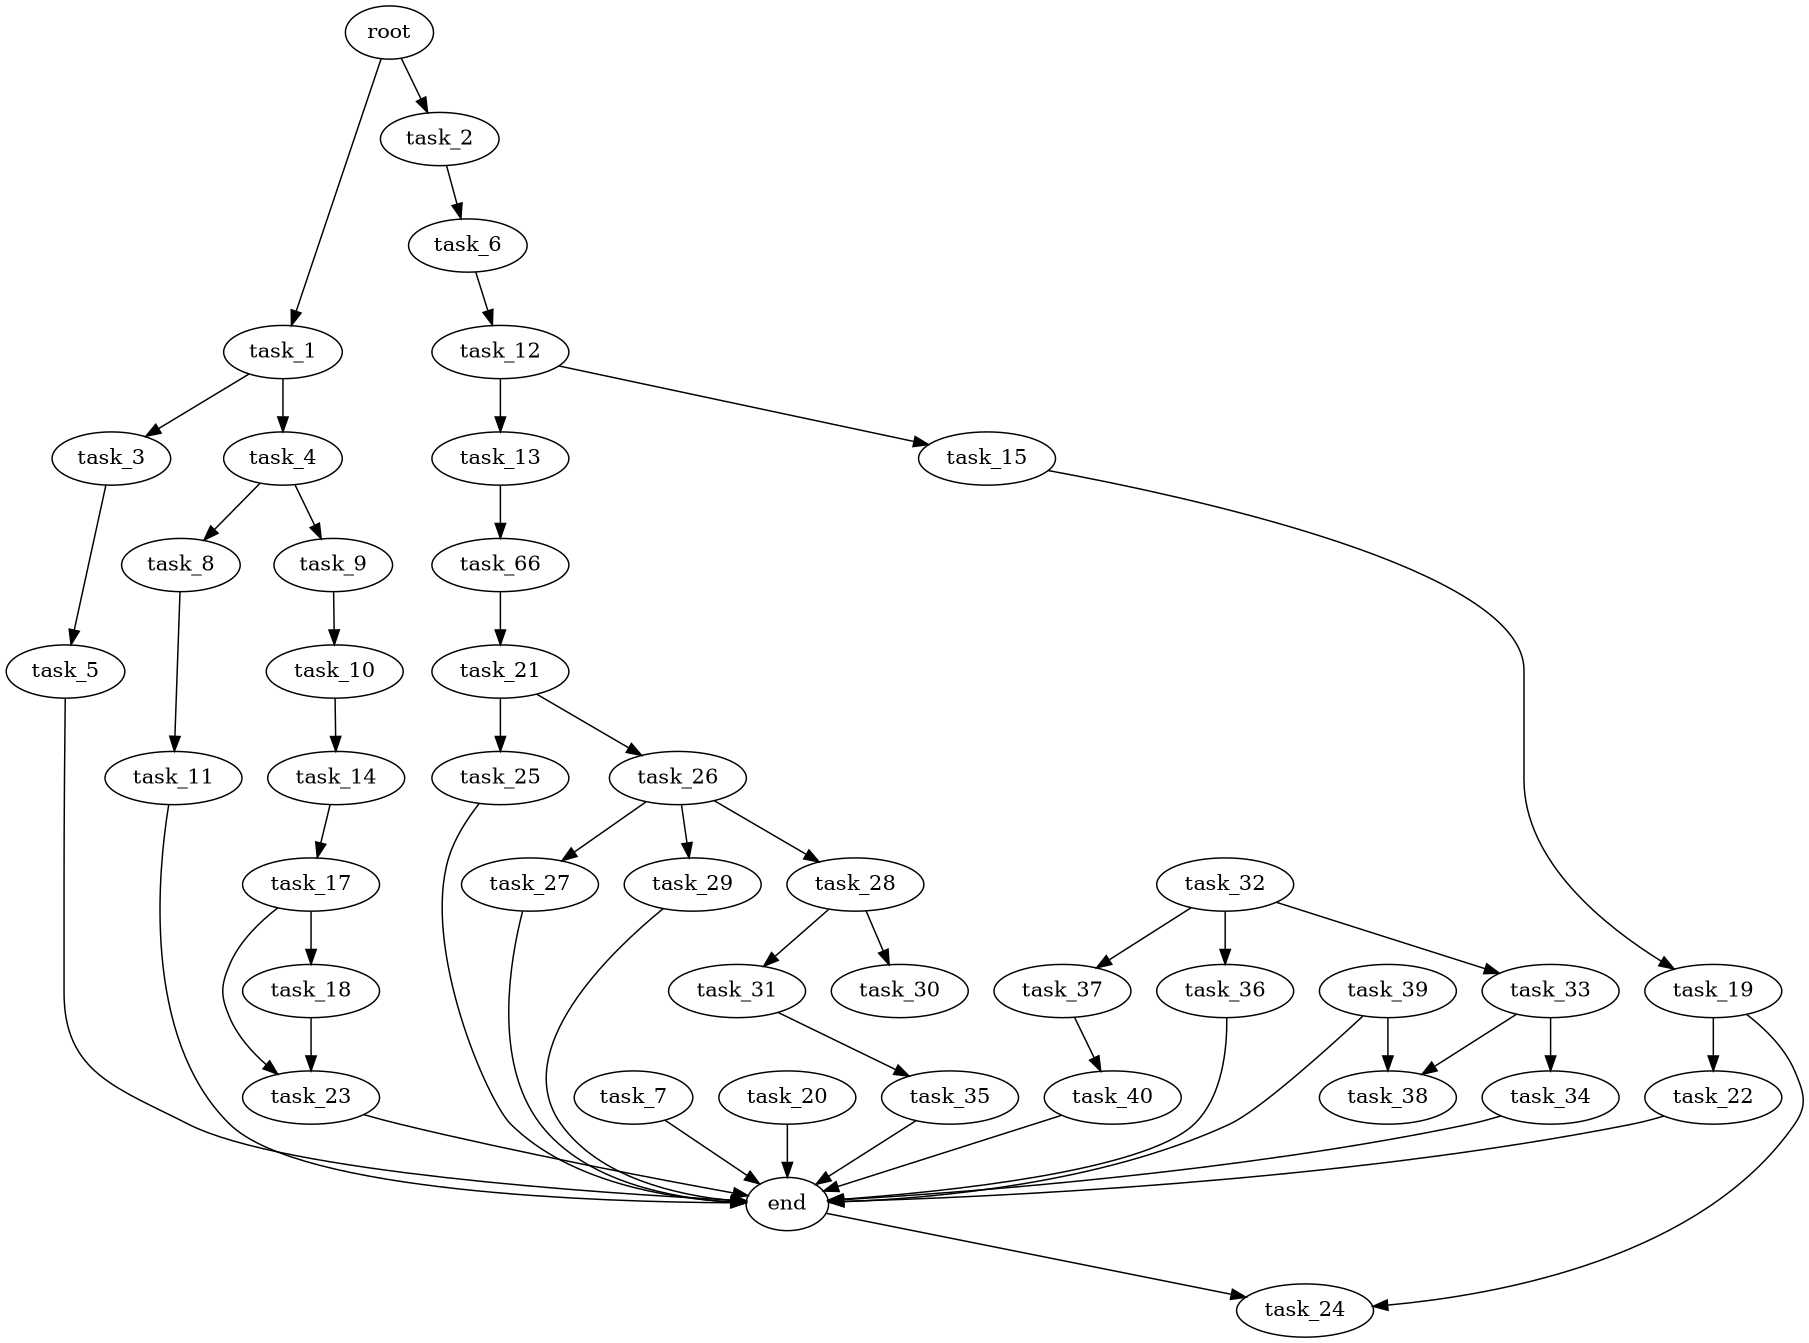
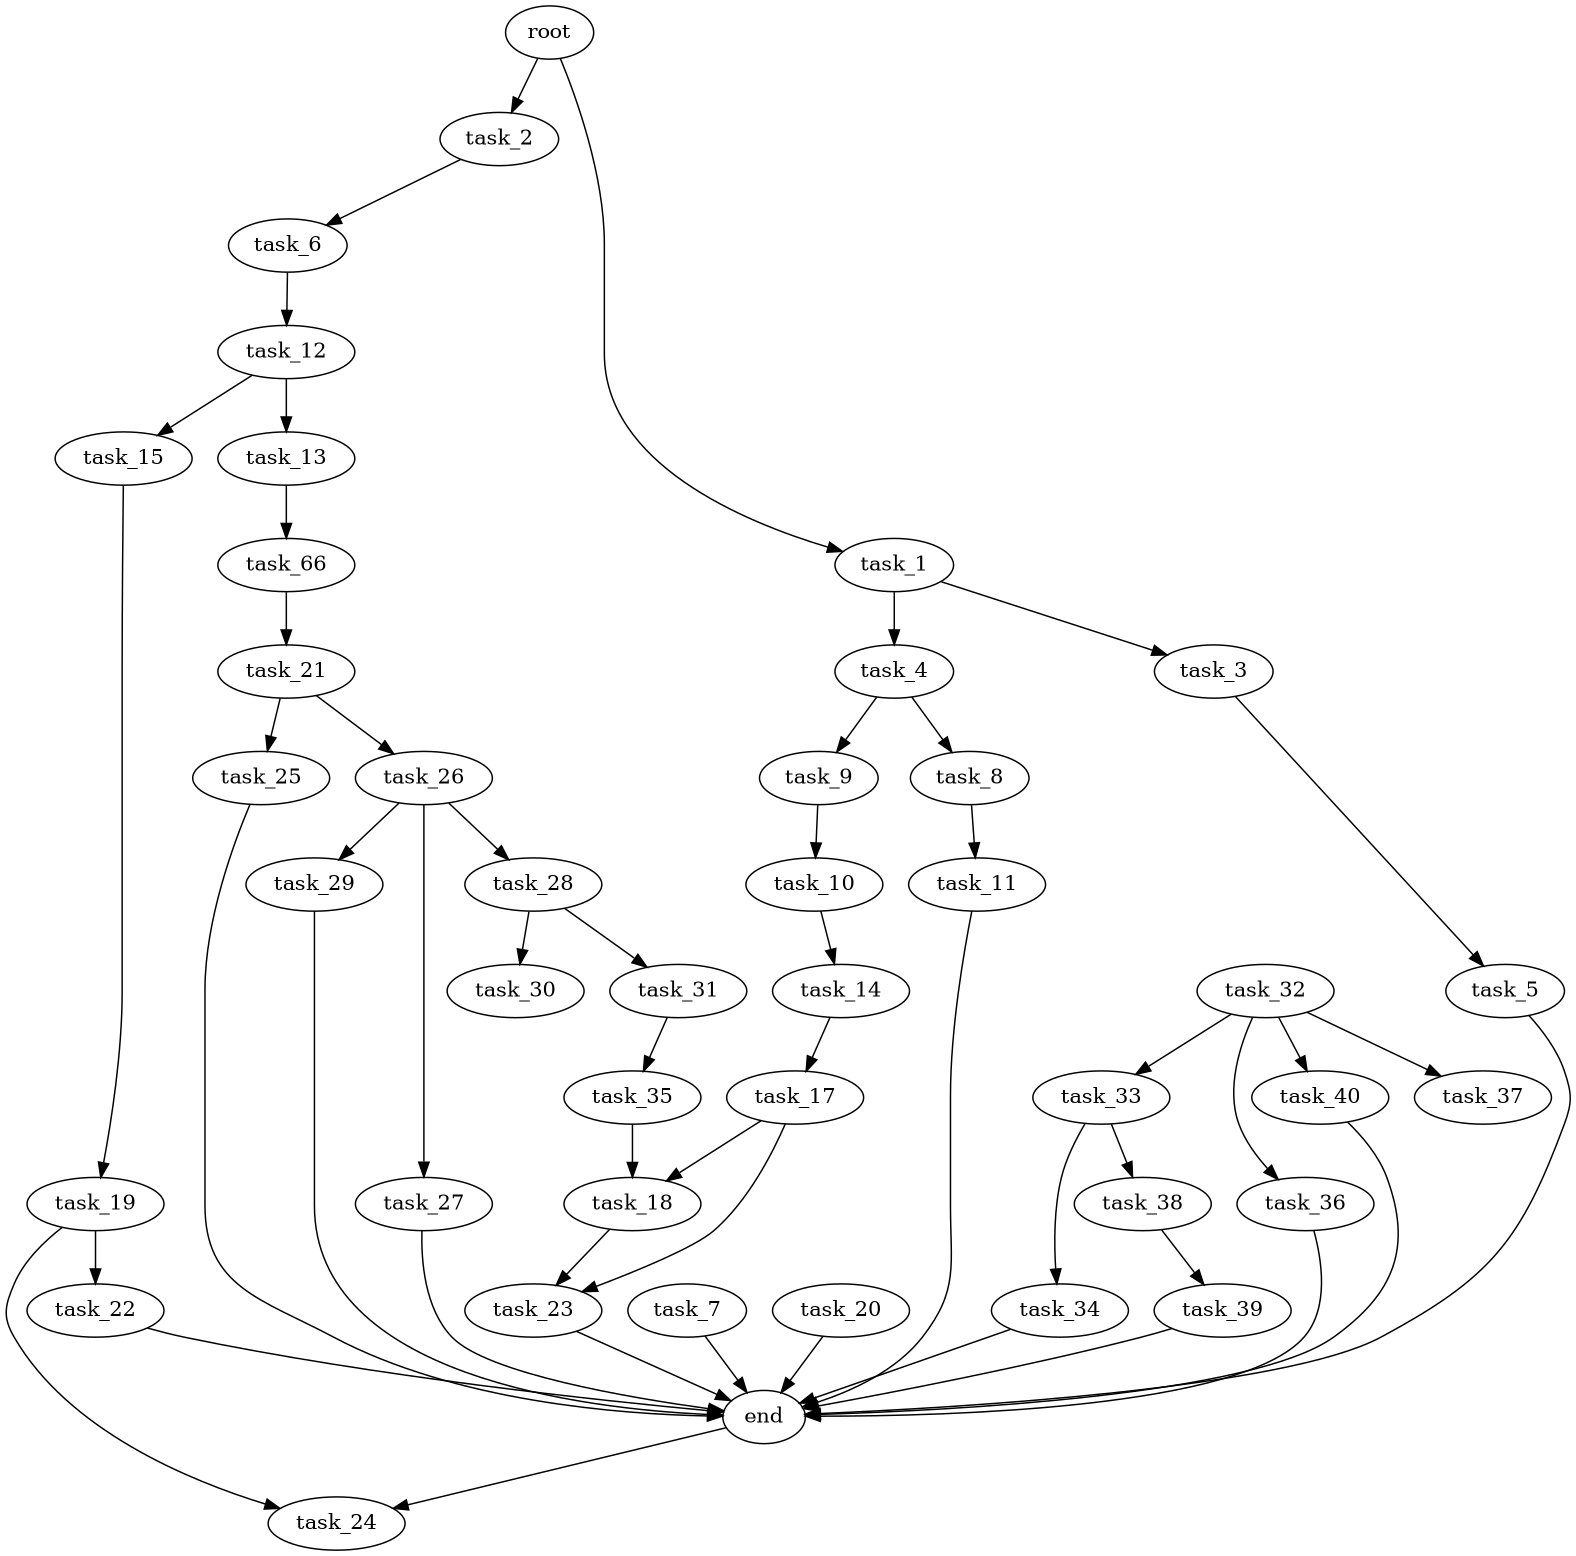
edge "task_39" -> "task_38": reversed
edge "task_37" -> "task_40": now "task_32" -> "task_40"
edge "task_35" -> "end": now "task_35" -> "task_18"
